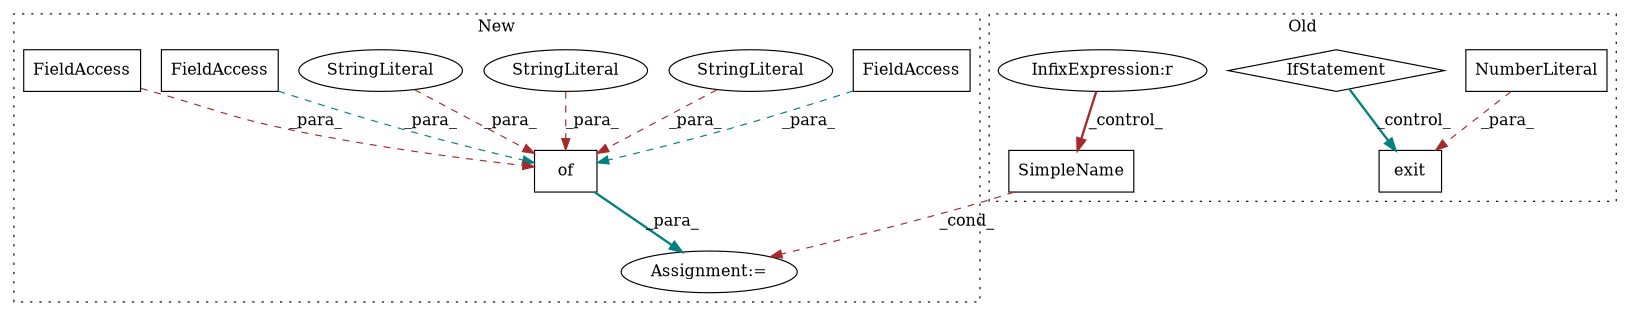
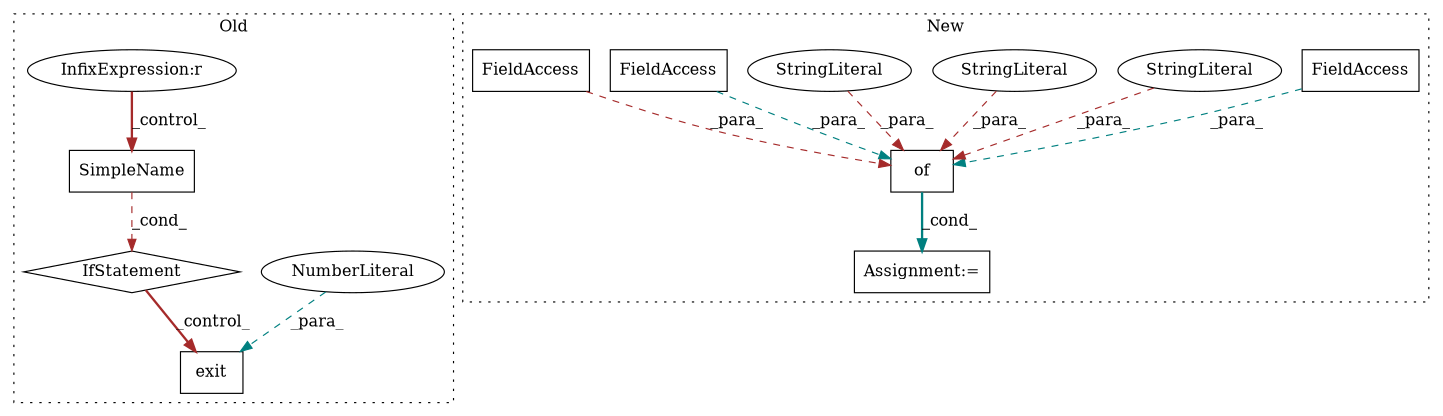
node "NumberLiteral": shape box -> ellipse
edge "IfStatement" -> "exit": color teal -> brown
edge "NumberLiteral" -> "exit": color brown -> teal
edge "of" -> "Assignment:=": label "_para_" -> "_cond_"
edge "SimpleName" -> "Assignment:=": now "SimpleName" -> "IfStatement"
node "Assignment:=": shape ellipse -> box
